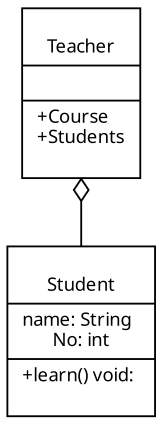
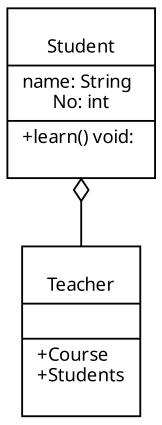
edge "Student" -> "Teacher": reversed
